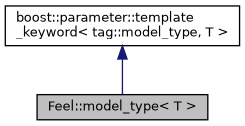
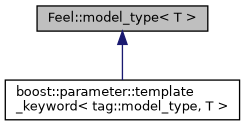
edge "Feel::model_type< T >" -> "boost::parameter::template _keyword< tag::model_type, T >": reversed
